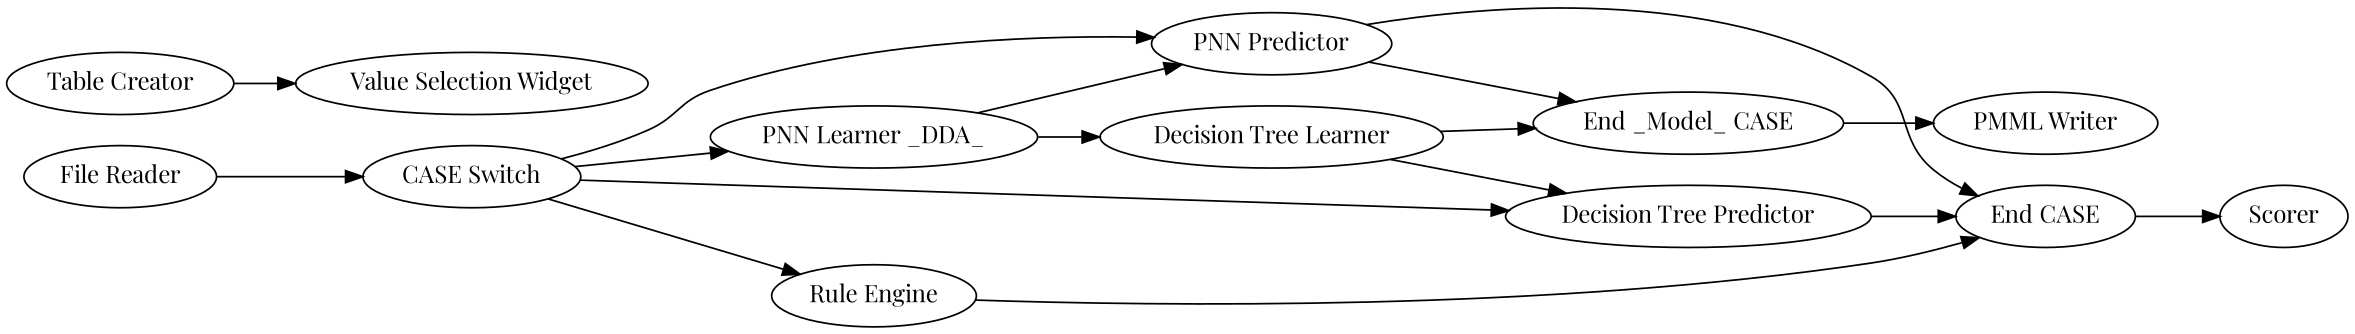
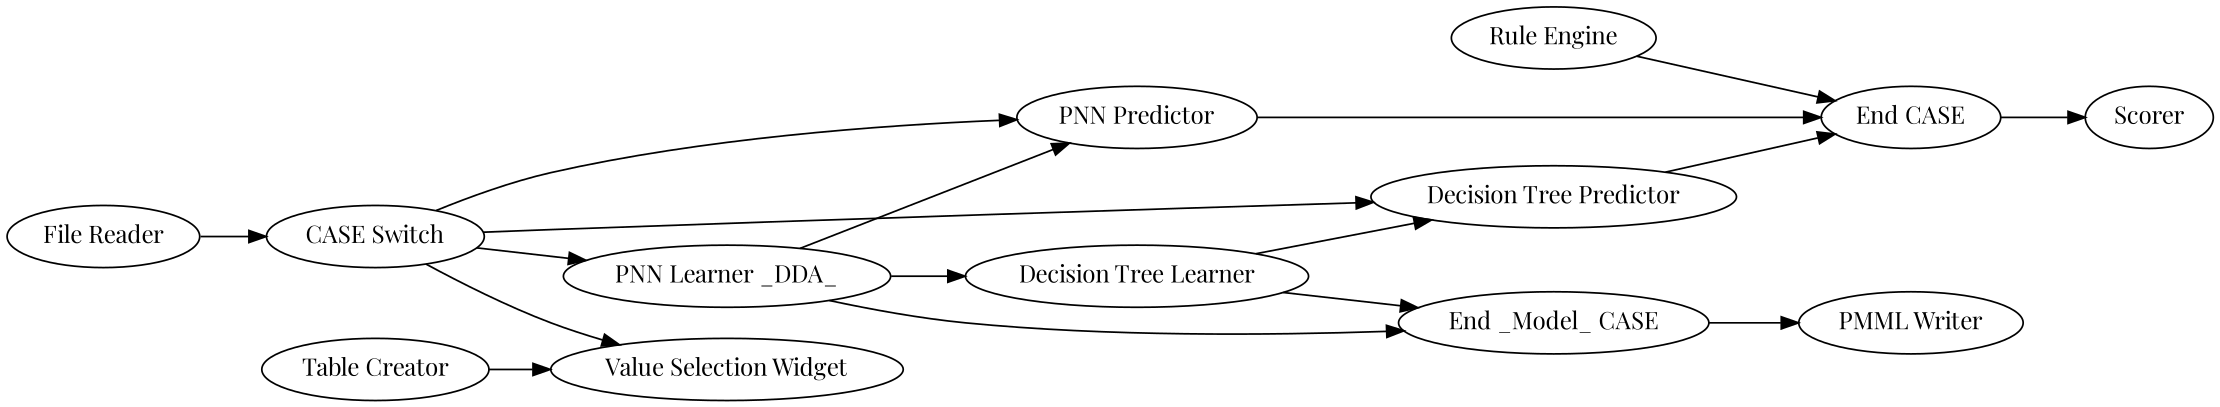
edge "PNN Predictor" -> "End _Model_ CASE": now "PNN Learner _DDA_" -> "End _Model_ CASE"
edge "CASE Switch" -> "Rule Engine": now "CASE Switch" -> "Value Selection Widget"
